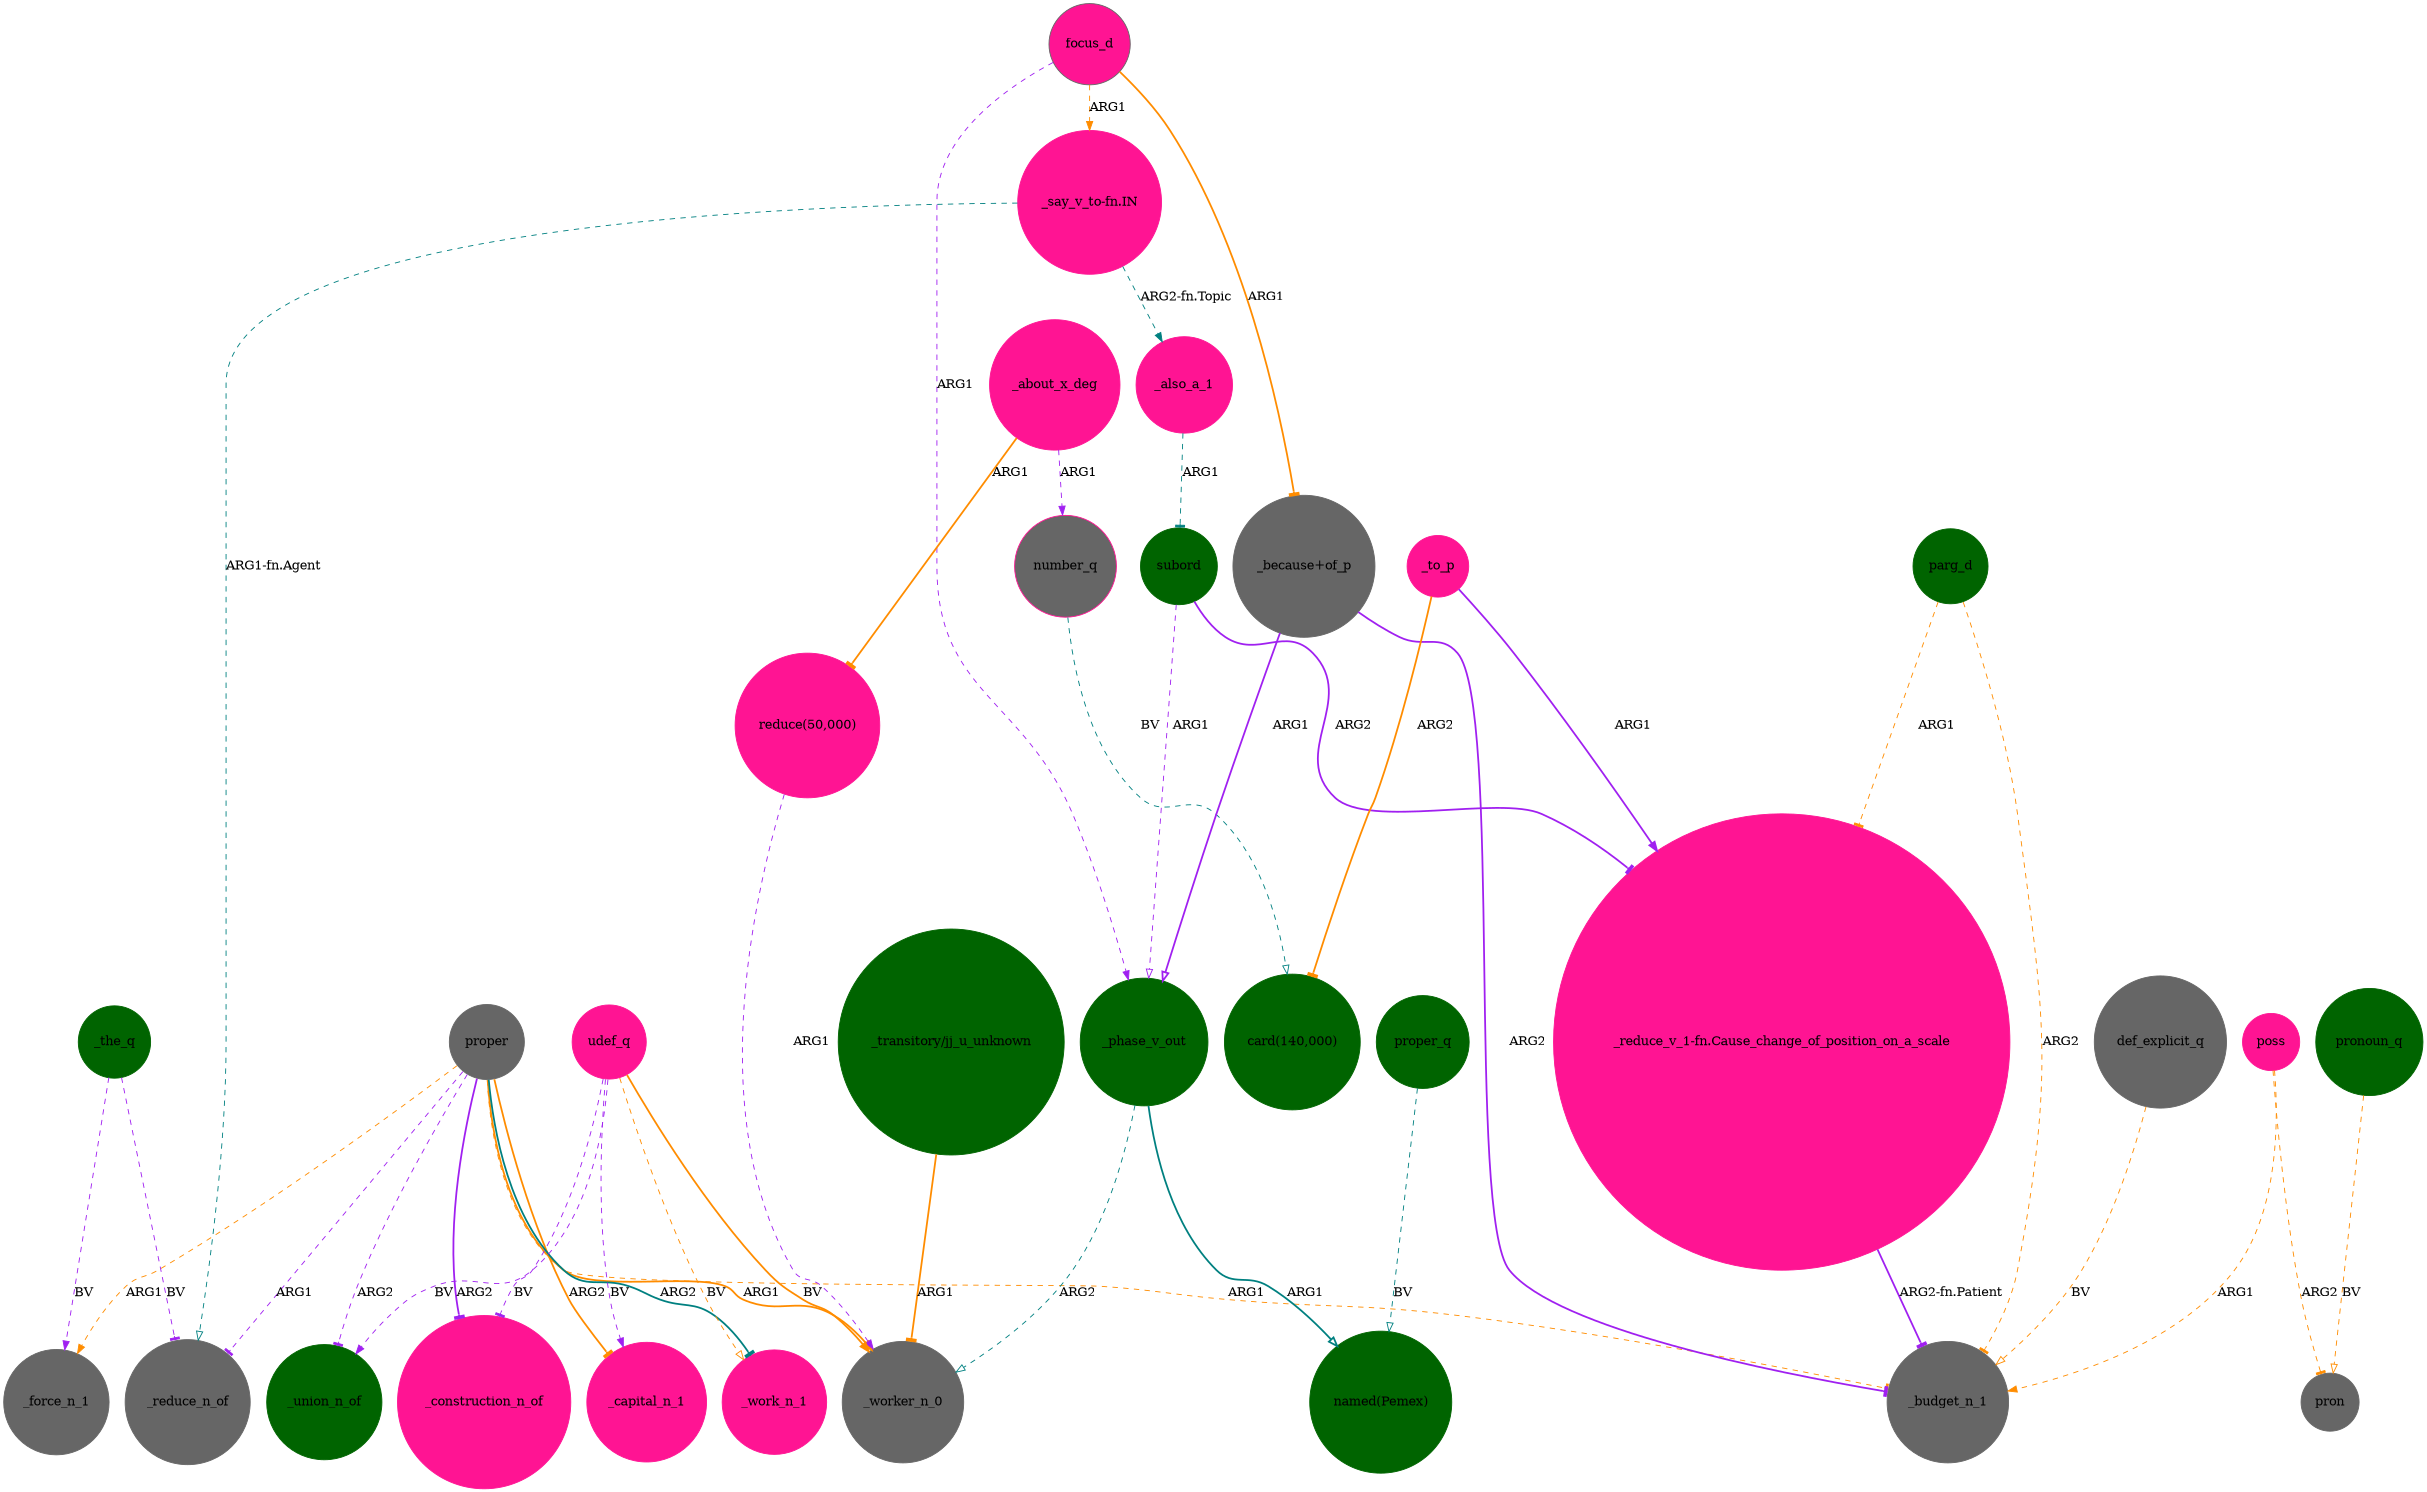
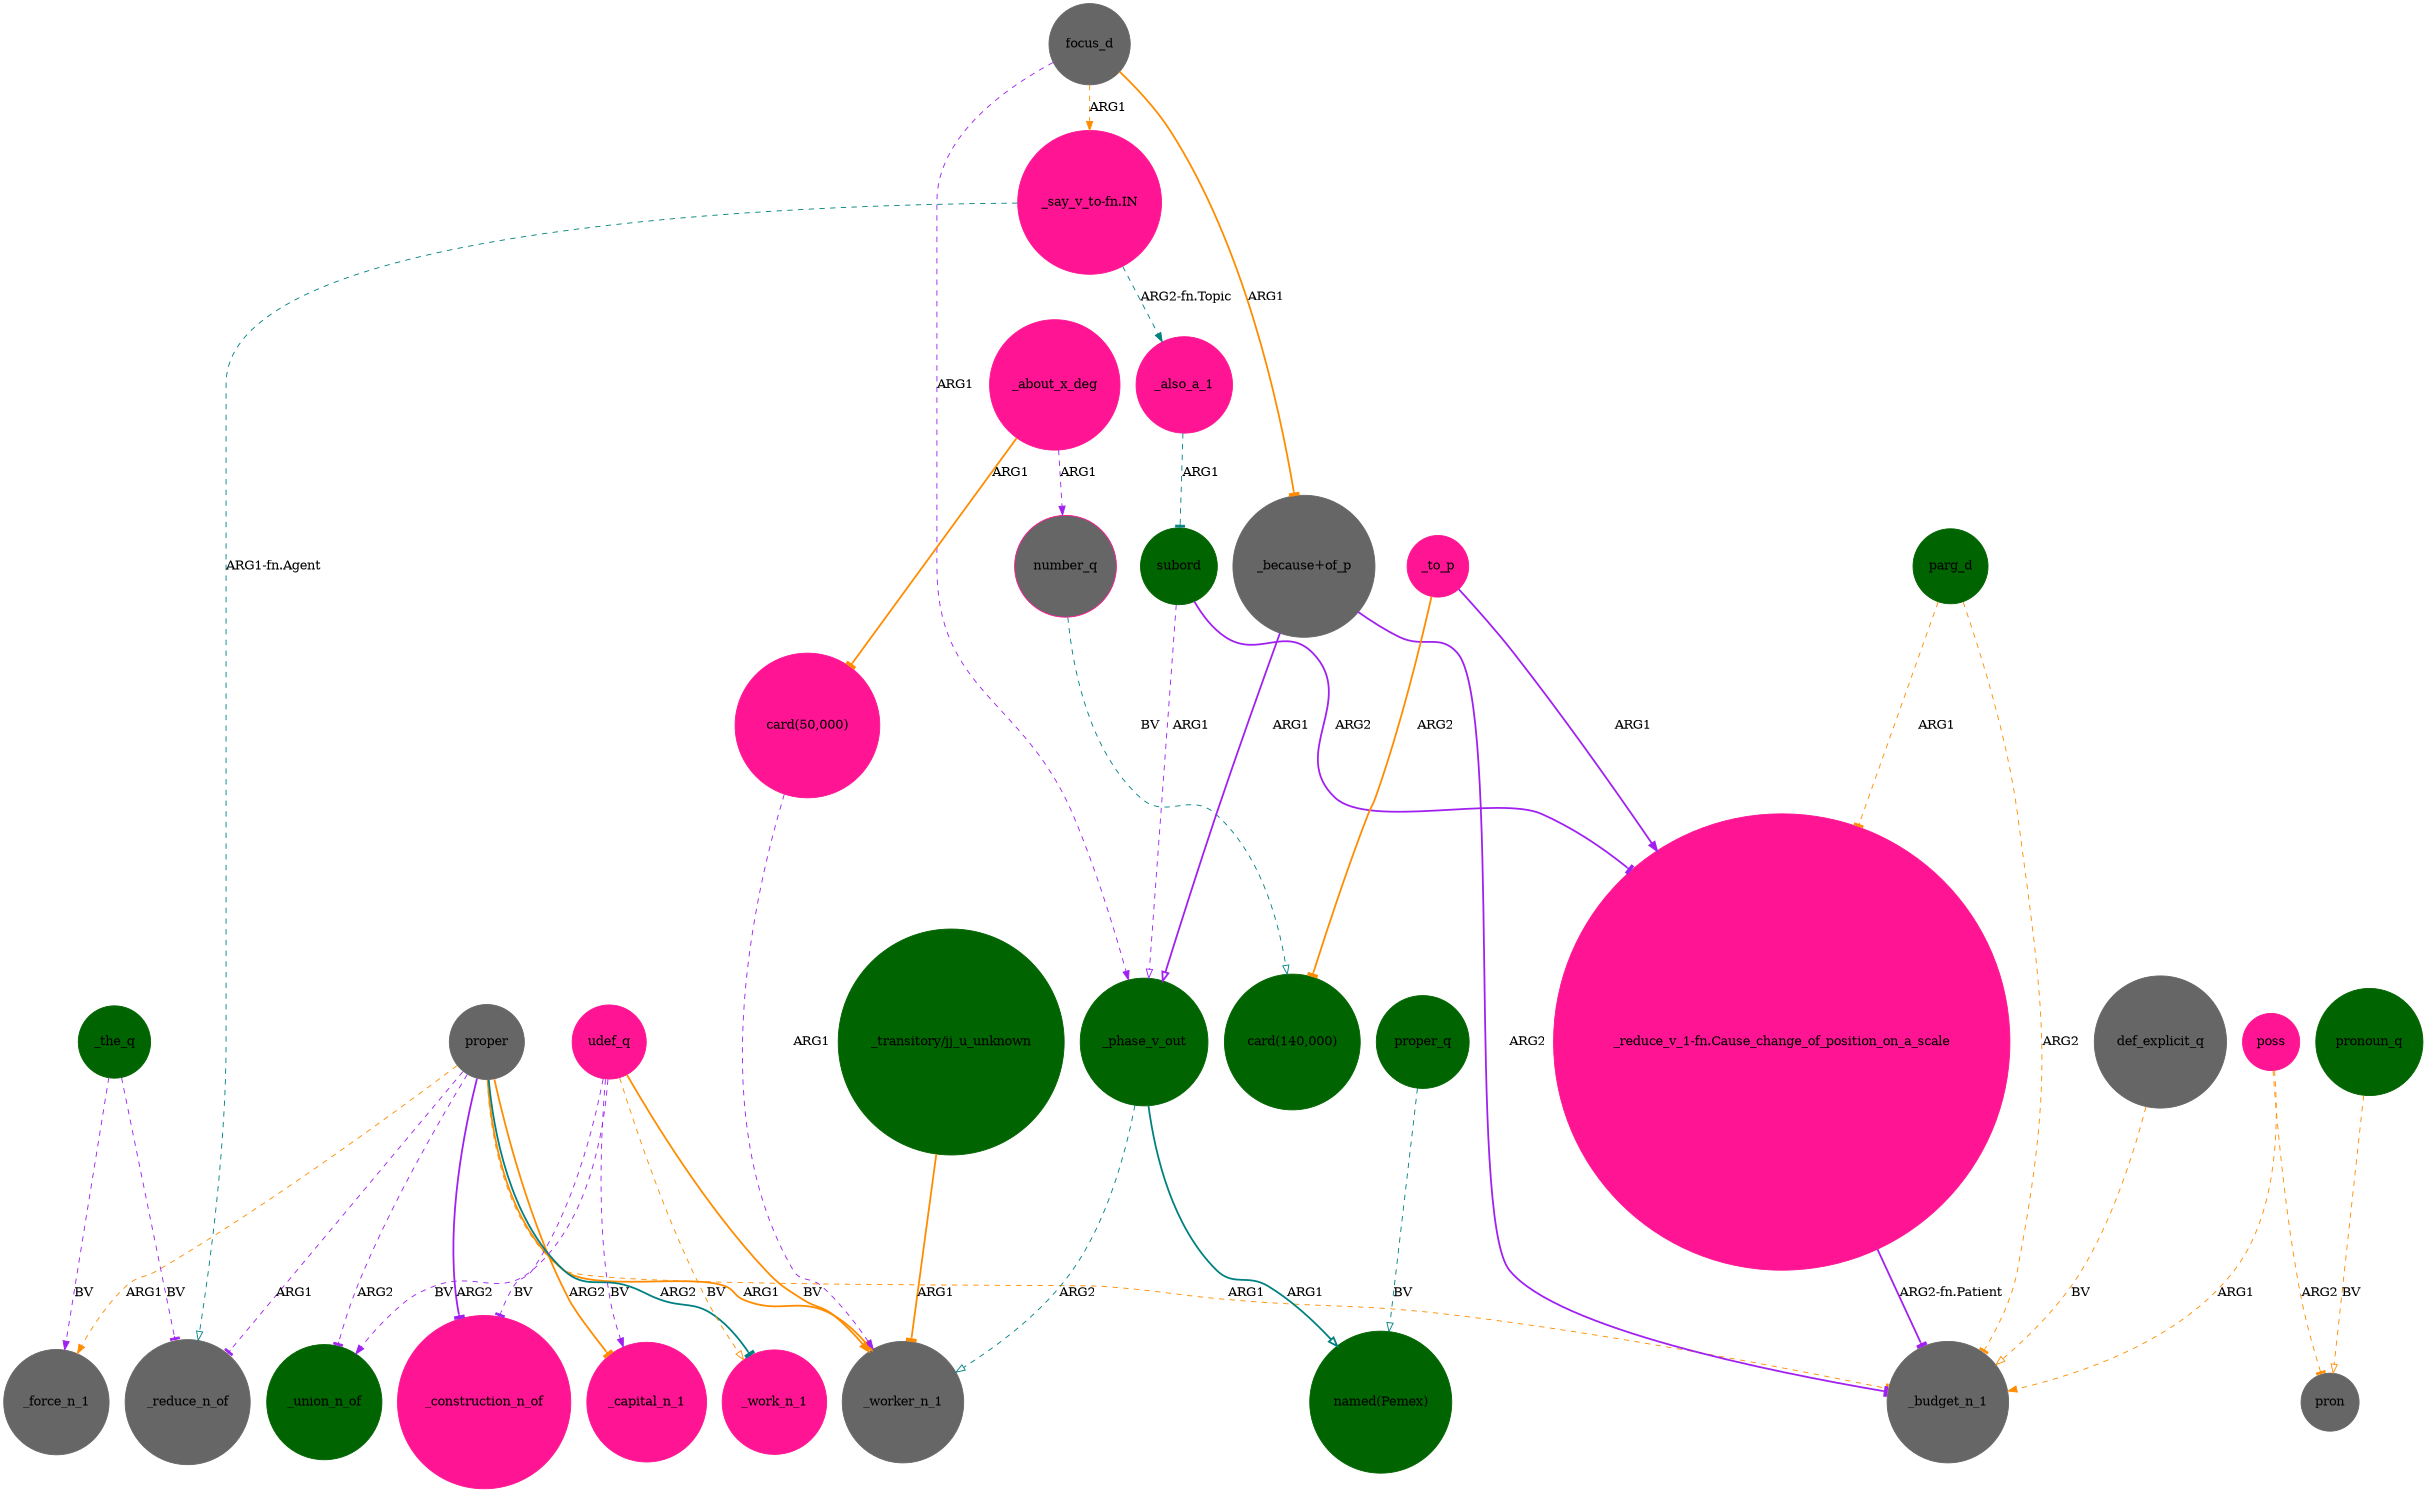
node "focus_d": fillcolor deeppink -> gray40
node "reduce(50,000)": label "reduce(50,000)" -> "card(50,000)"
node "_worker_n_0": label "_worker_n_0" -> "_worker_n_1"
